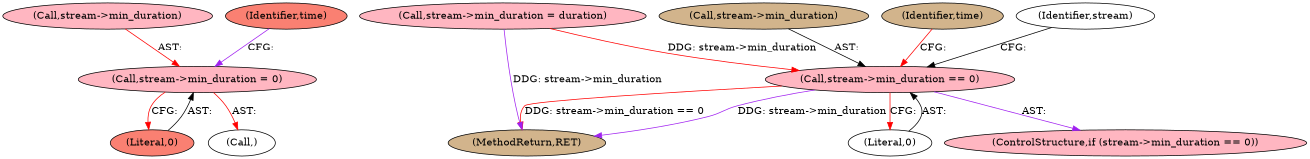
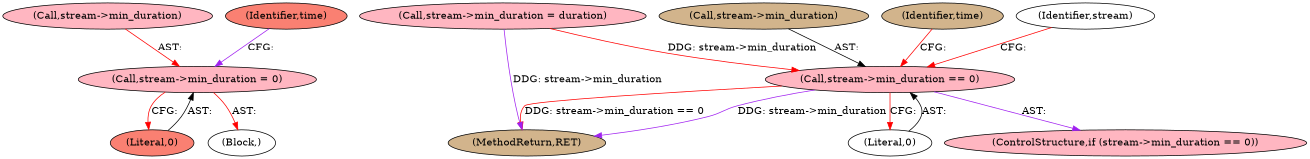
edge "(Identifier,stream)" -> "(Call,stream->min_duration == 0)": color black -> red
node "(Call,)": label "(Call,)" -> "(Block,)"
